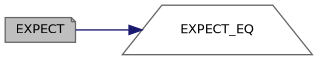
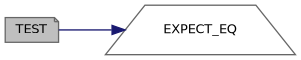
node "EXPECT": label "EXPECT" -> "TEST"
